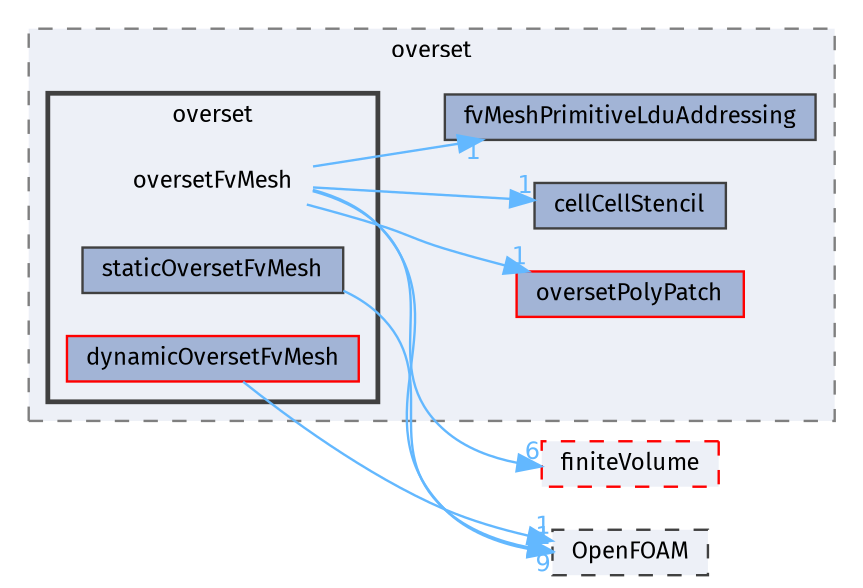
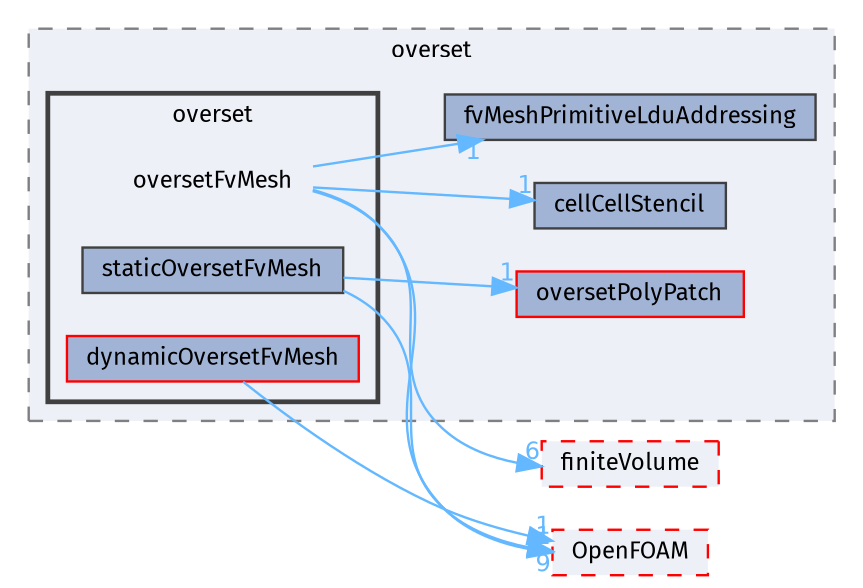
edge "oversetFvMesh" -> "oversetPolyPatch": now "staticOversetFvMesh" -> "oversetPolyPatch"
node "OpenFOAM": color grey25 -> red
